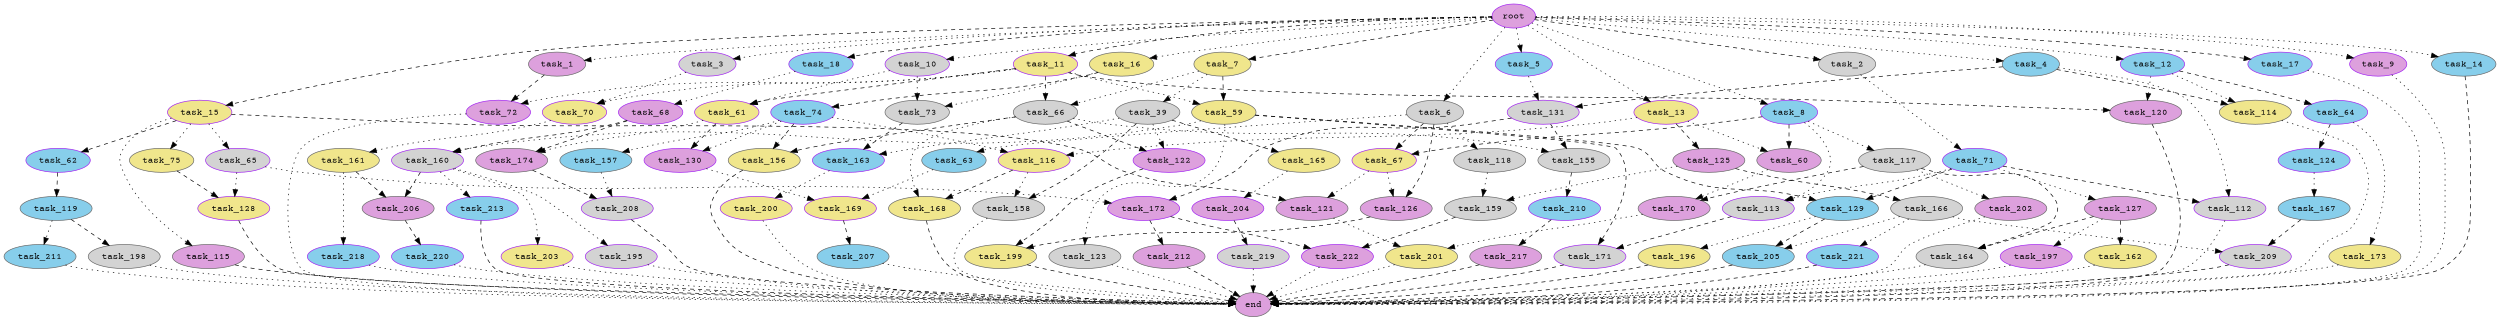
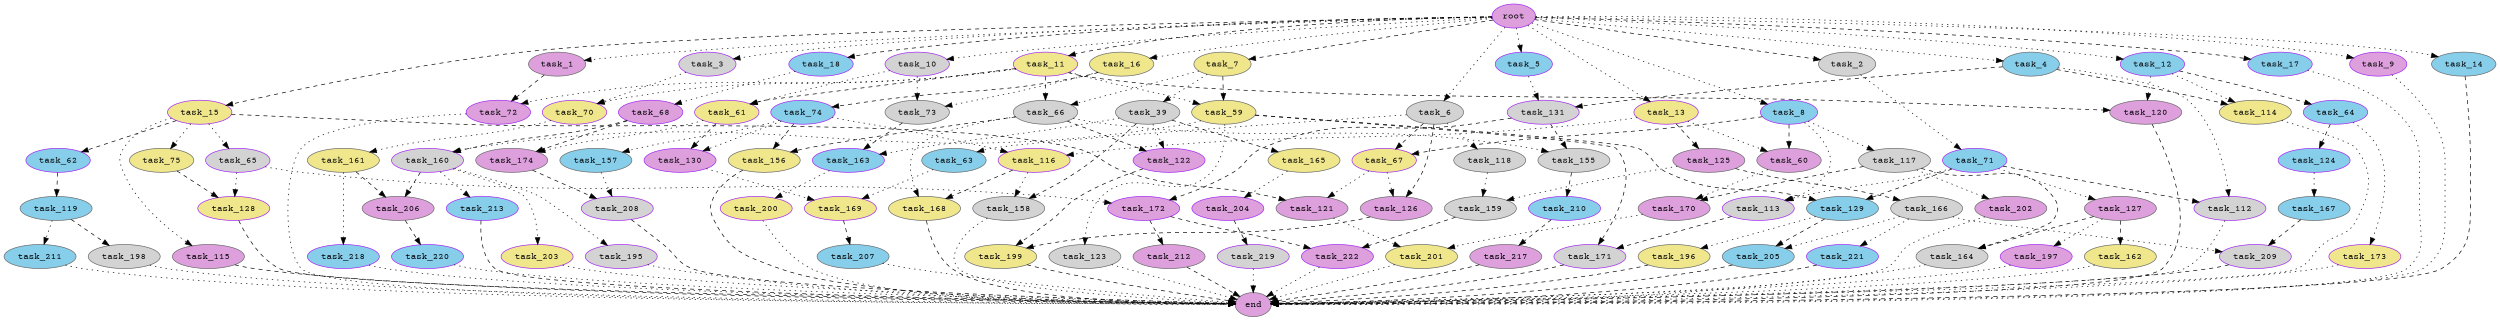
node "task_173": color gray40 -> purple
